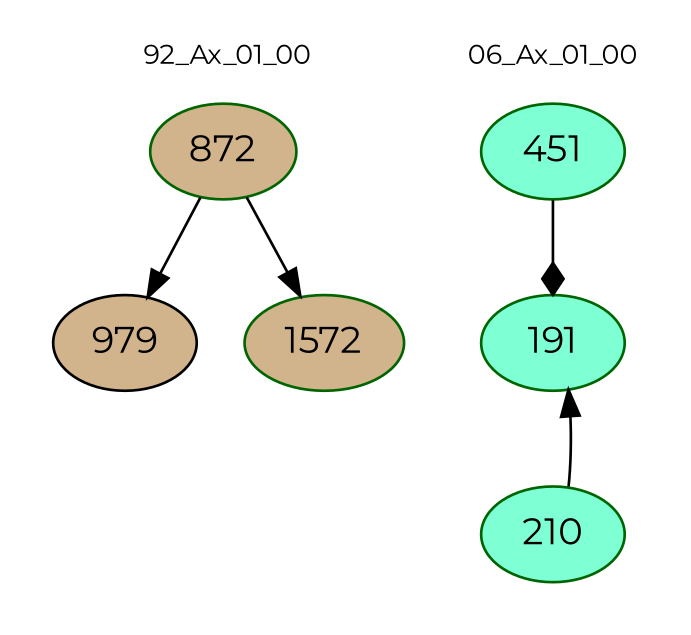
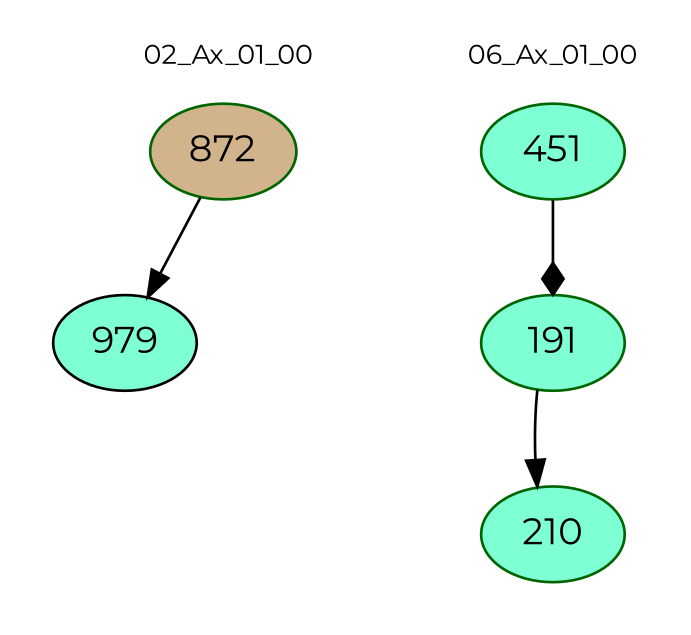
cluster "92_Ax_01_00": label "92_Ax_01_00" -> "02_Ax_01_00"
node "979": fillcolor tan -> aquamarine
node "1572": removed
edge "210" -> "191": reversed
